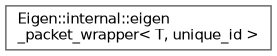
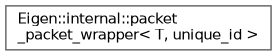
node "Eigen::internal::eigen _packet_wrapper< T, unique_id >": label "Eigen::internal::eigen _packet_wrapper< T, unique_id >" -> "Eigen::internal::packet _packet_wrapper< T, unique_id >"
